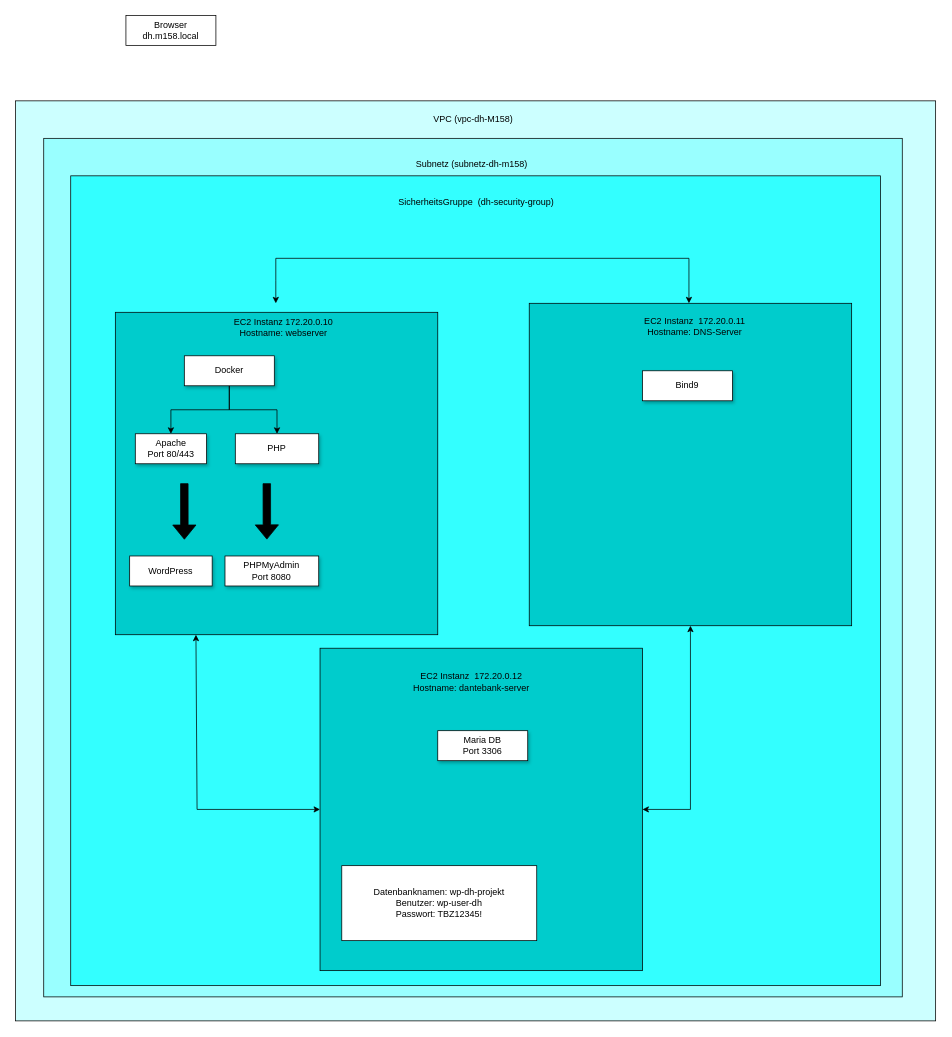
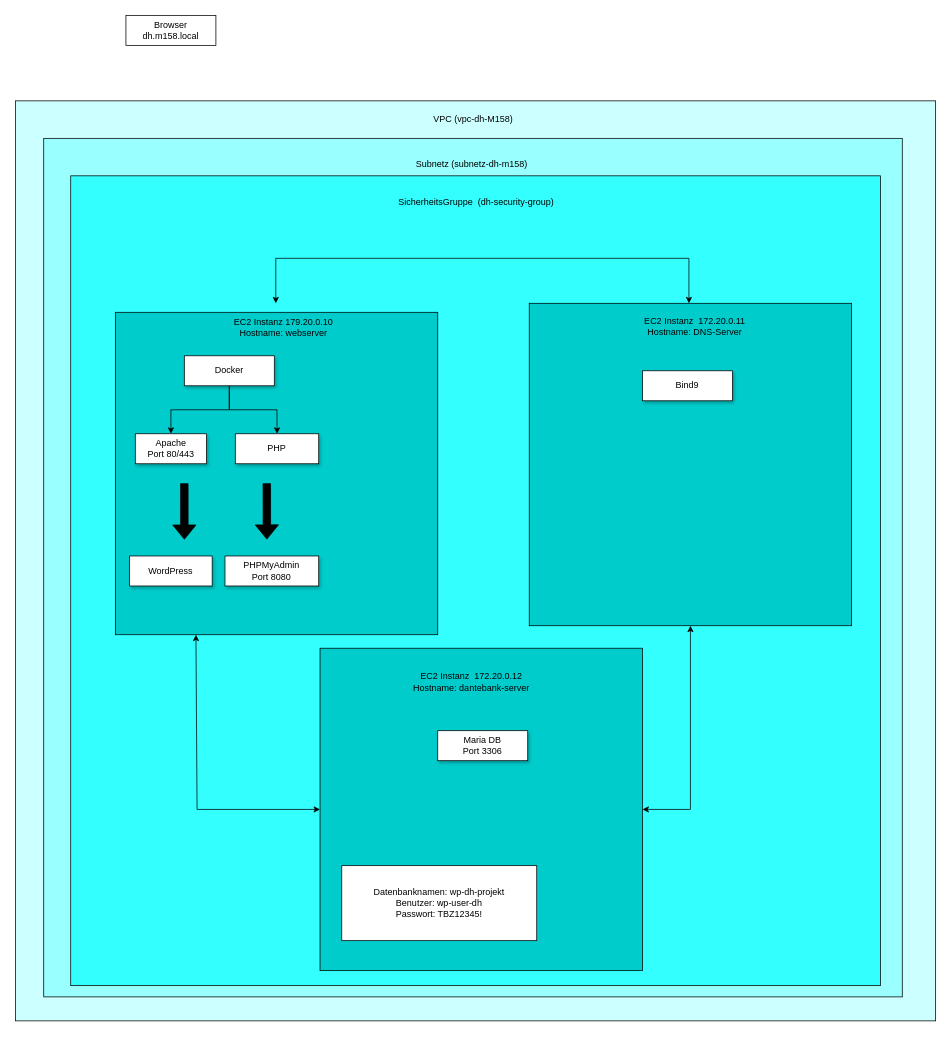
node "EC2 Instanz 172.20.0.10 Hostname: webserver": label "EC2 Instanz 172.20.0.10 Hostname: webserver" -> "EC2 Instanz 179.20.0.10 Hostname: webserver"
